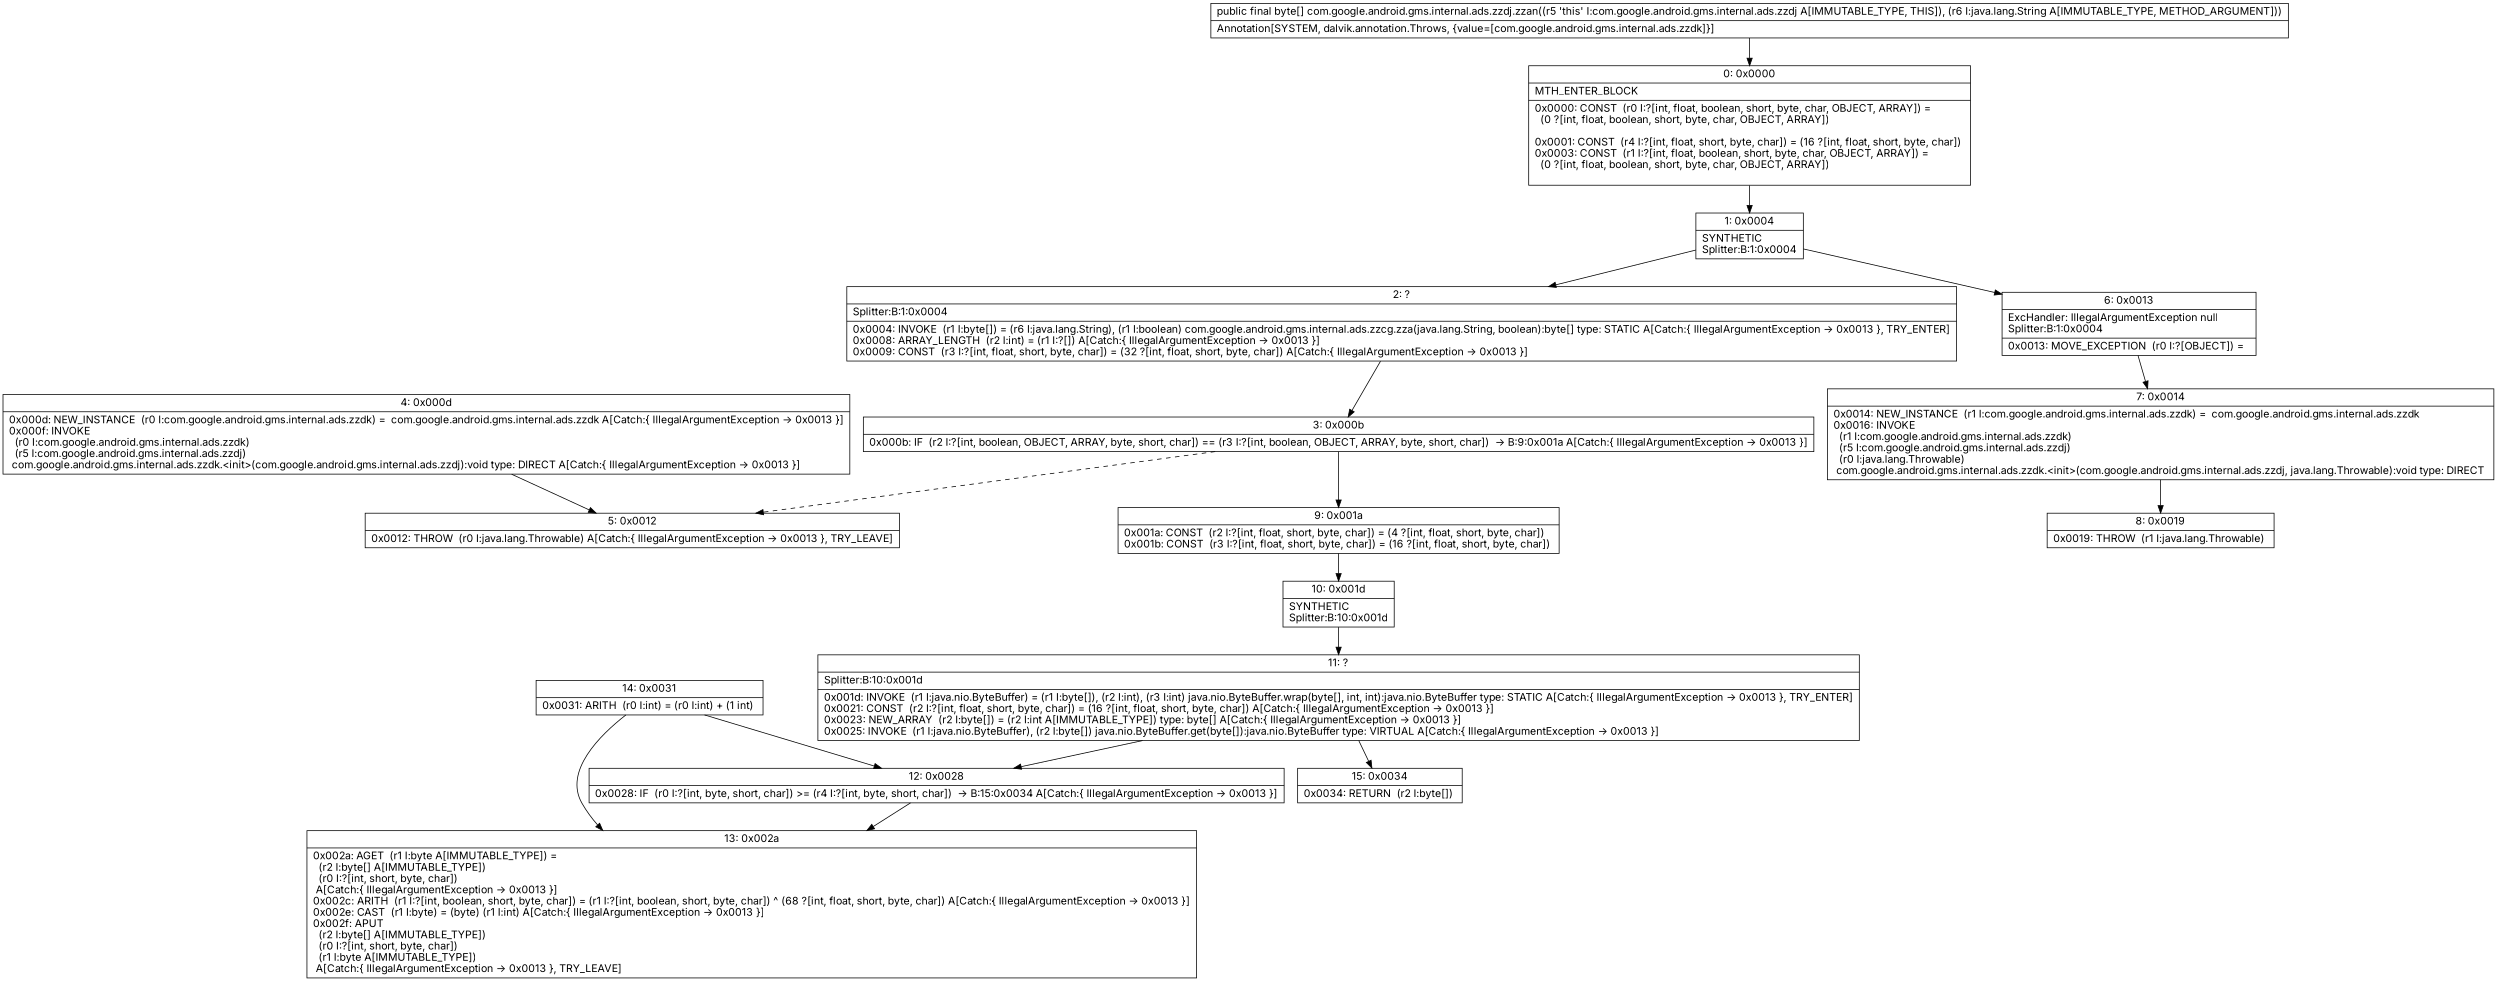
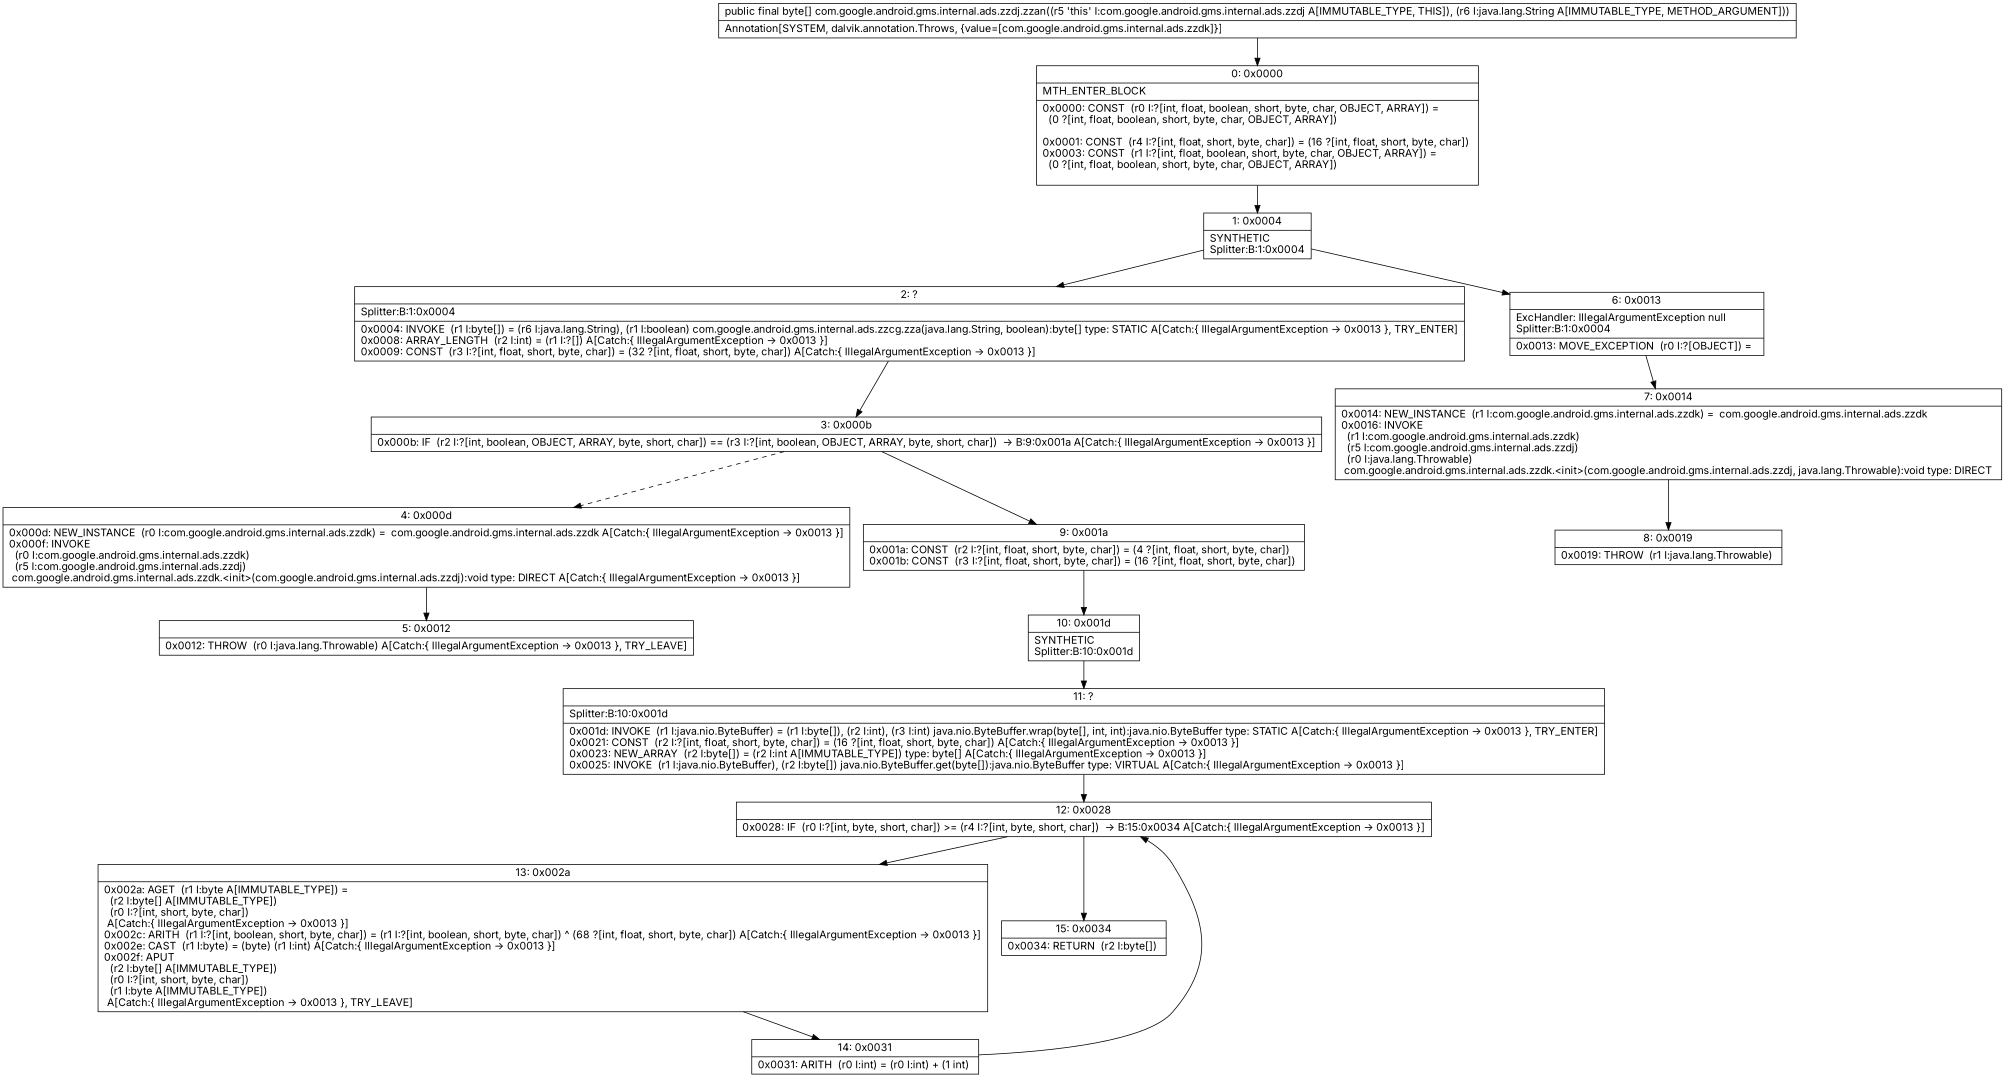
edge "3: 0x000b" -> "5: 0x0012": now "3: 0x000b" -> "4: 0x000d"
edge "11: ?" -> "15: 0x0034": now "12: 0x0028" -> "15: 0x0034"
edge "14: 0x0031" -> "13: 0x002a": reversed
